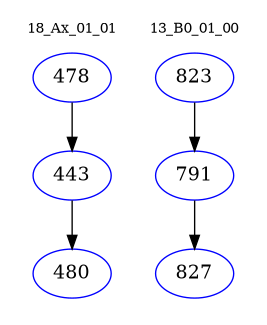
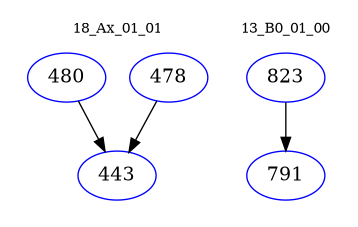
edge "443" -> "480": reversed
node "827": removed
